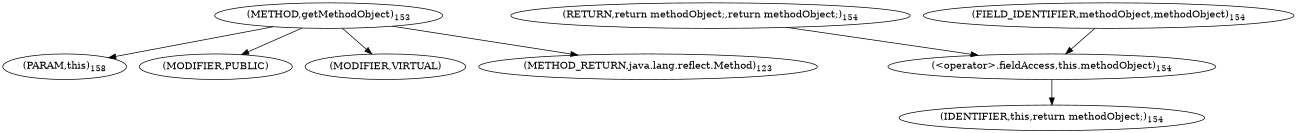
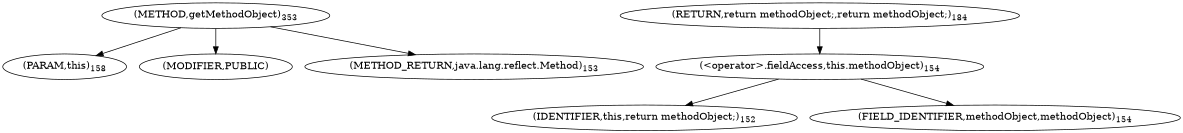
node "(METHOD,getMethodObject)": text "153" -> "353"
node "(RETURN,return methodObject;,return methodObject;)": text "154" -> "184"
edge "(FIELD_IDENTIFIER,methodObject,methodObject)" -> "(<operator>.fieldAccess,this.methodObject)": reversed
node "(METHOD_RETURN,java.lang.reflect.Method)": text "123" -> "153"
node "(MODIFIER,VIRTUAL)": removed
node "(IDENTIFIER,this,return methodObject;)": text "154" -> "152"
